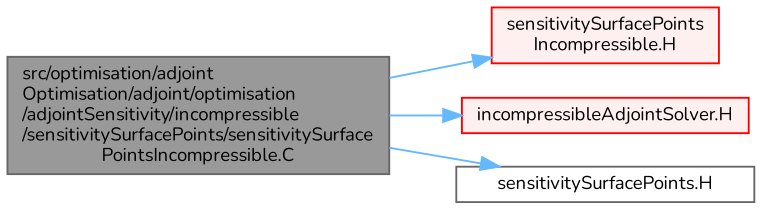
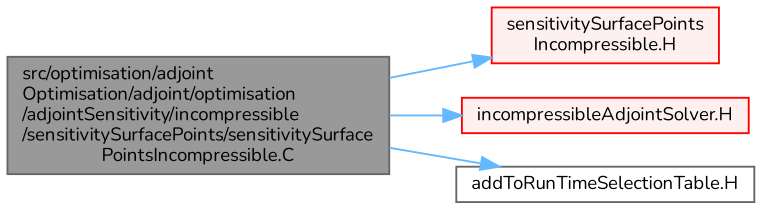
node "sensitivitySurfacePoints.H": label "sensitivitySurfacePoints.H" -> "addToRunTimeSelectionTable.H"
